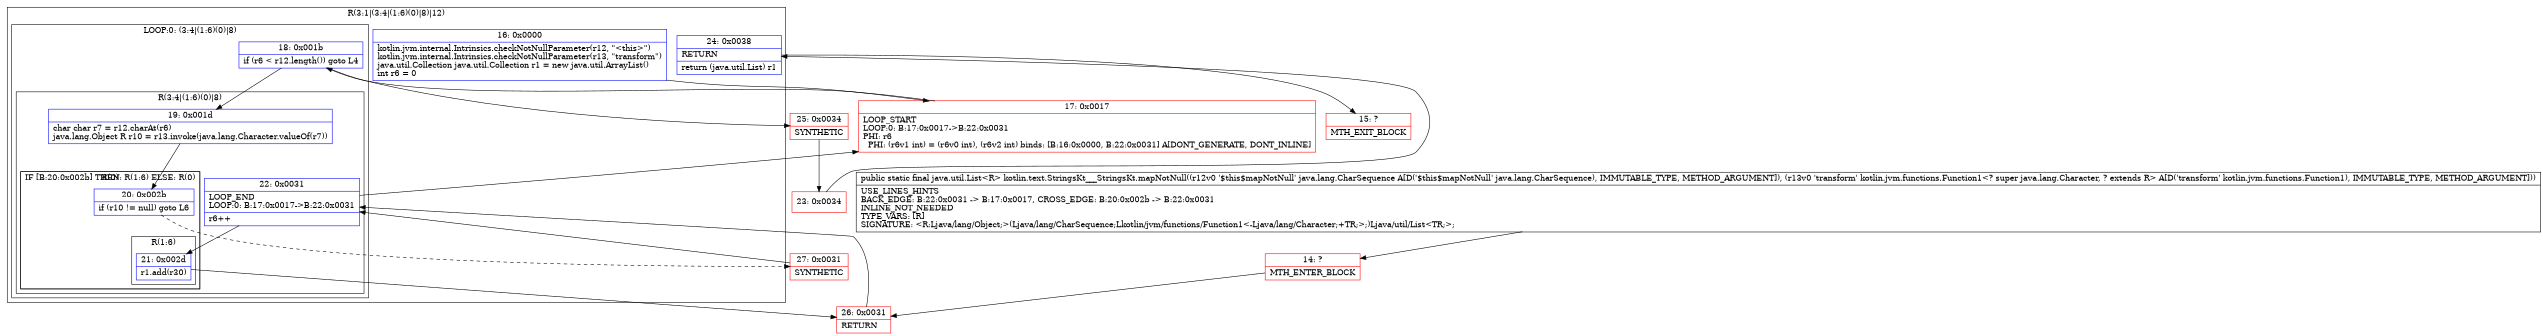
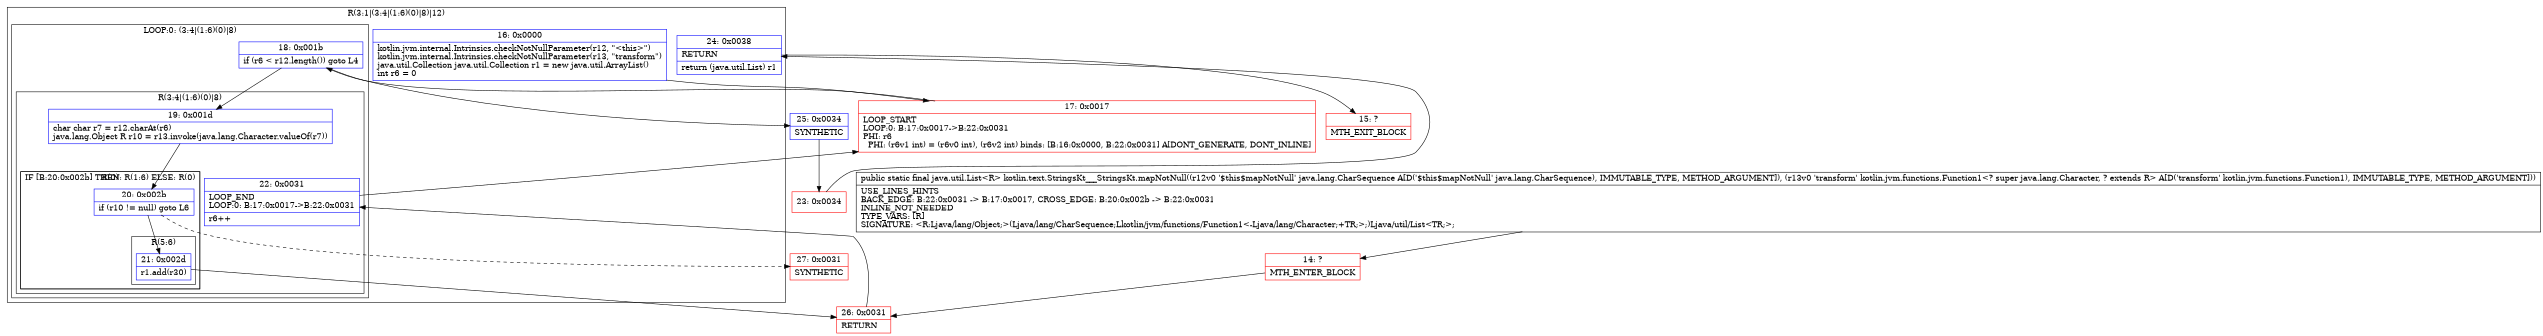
node "25: 0x0034": color red -> blue
edge "27: 0x0031" -> "22: 0x0031": removed
edge "22: 0x0031" -> "21: 0x002d": now "20: 0x002b" -> "21: 0x002d"
cluster "R(1:6)": label "R(1:6)" -> "R(5:6)"
